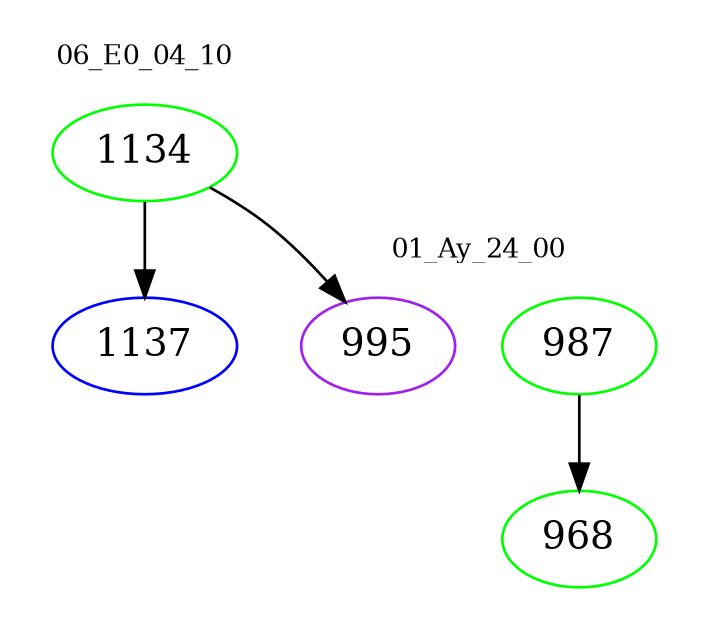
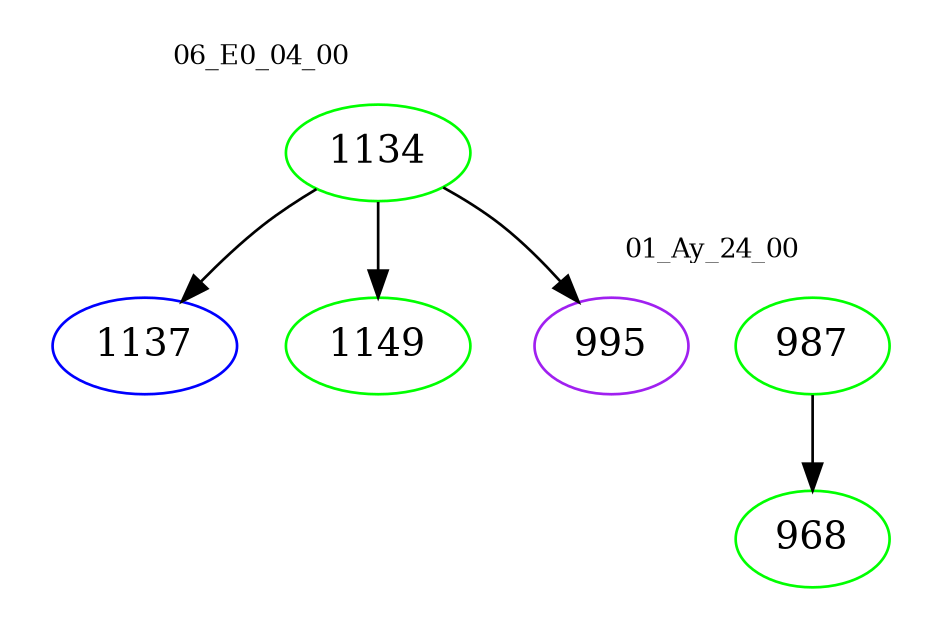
cluster "06_E0_04_10": label "06_E0_04_10" -> "06_E0_04_00"
node "1149": added
